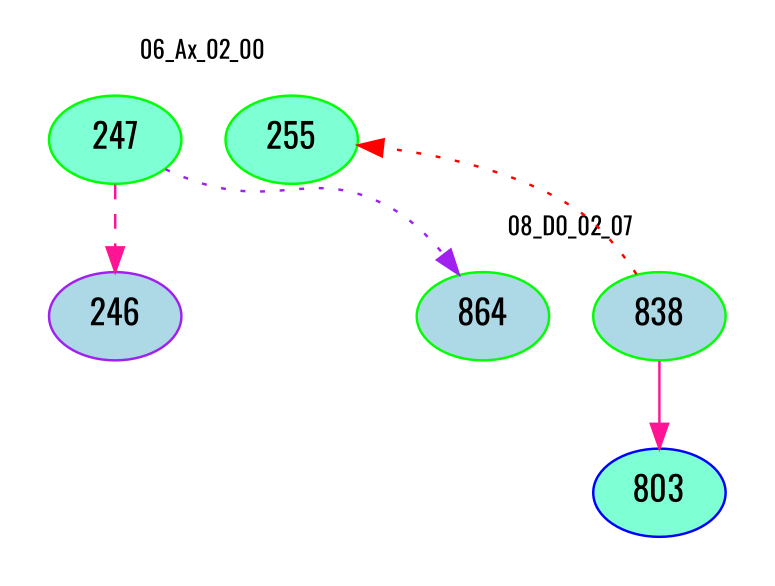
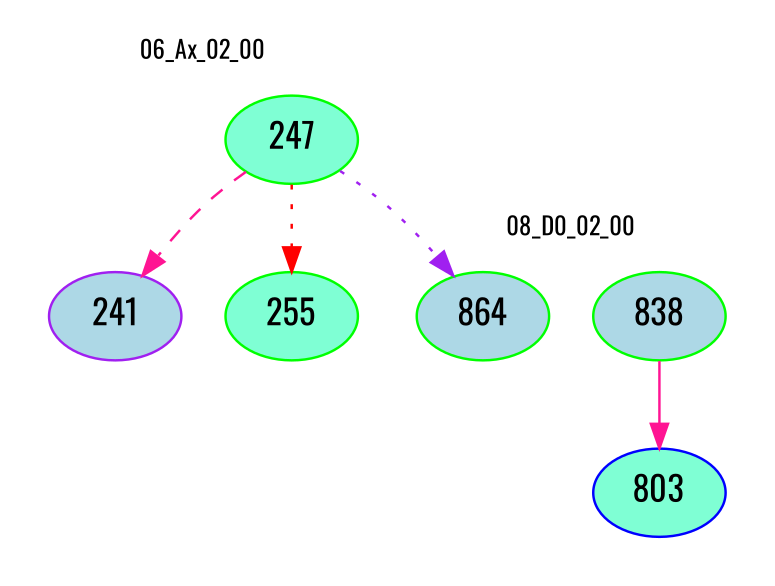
edge "838" -> "255": now "247" -> "255"
cluster "08_D0_02_07": label "08_D0_02_07" -> "08_D0_02_00"
node "246": label "246" -> "241"
